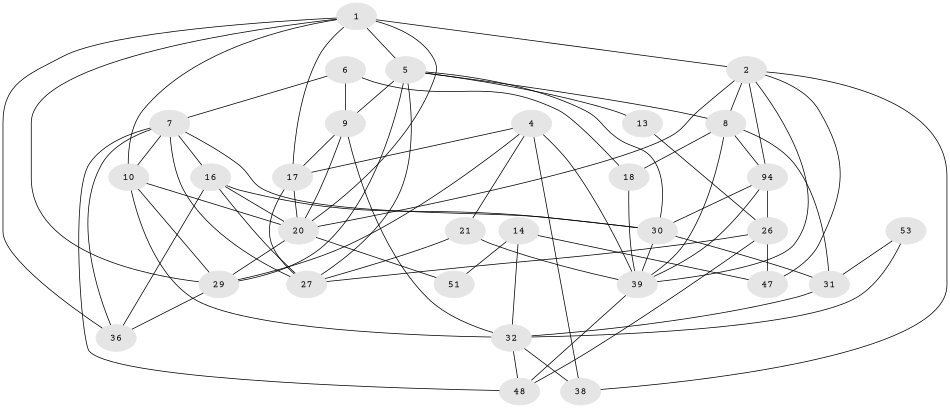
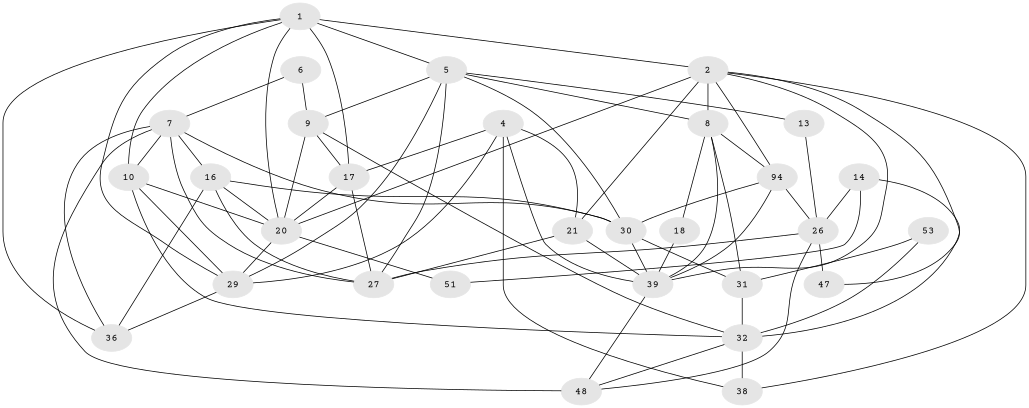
edge "6" -- "18": removed
edge "2" -- "21": added
edge "14" -- "47": now "14" -- "26"
